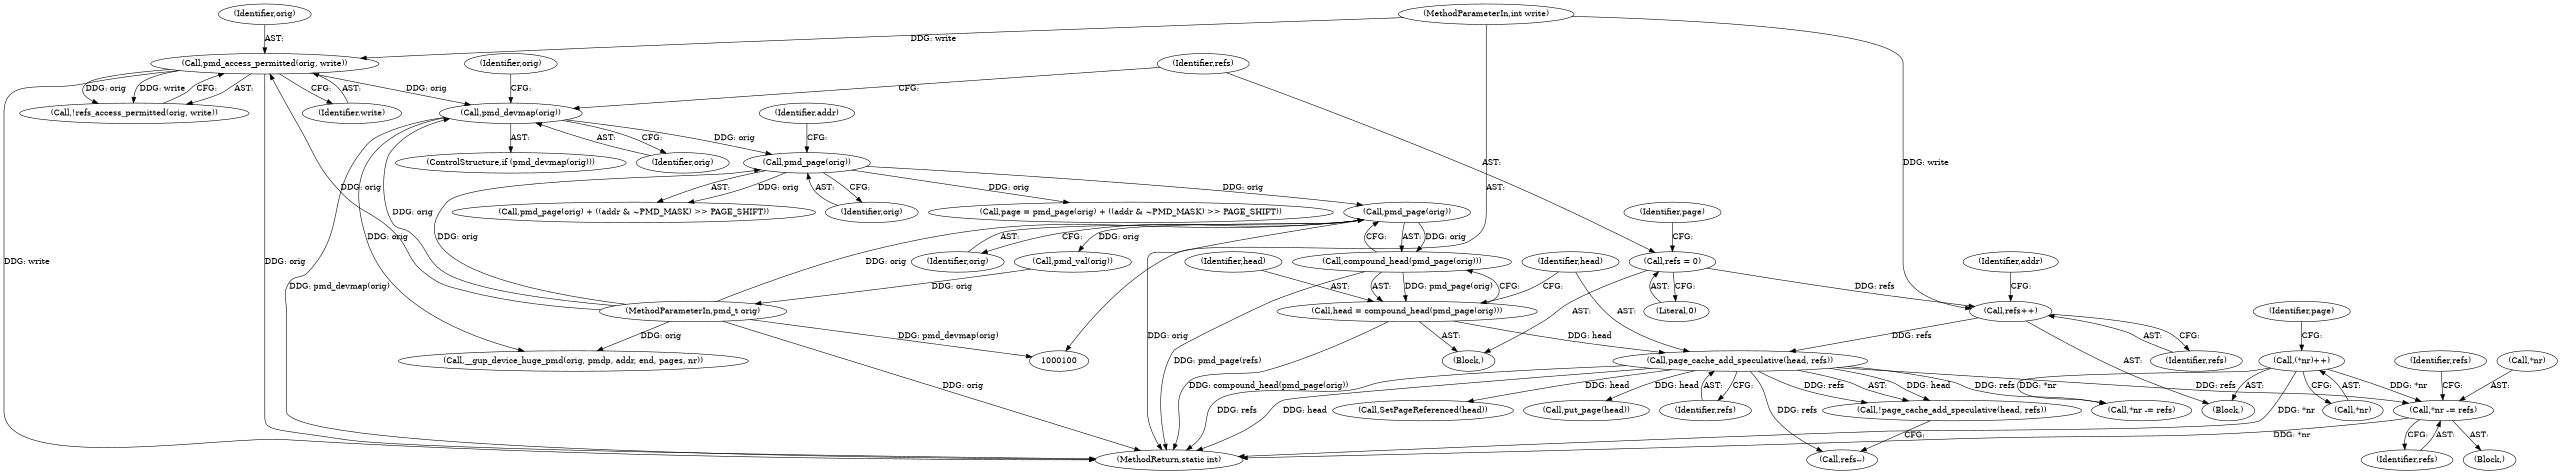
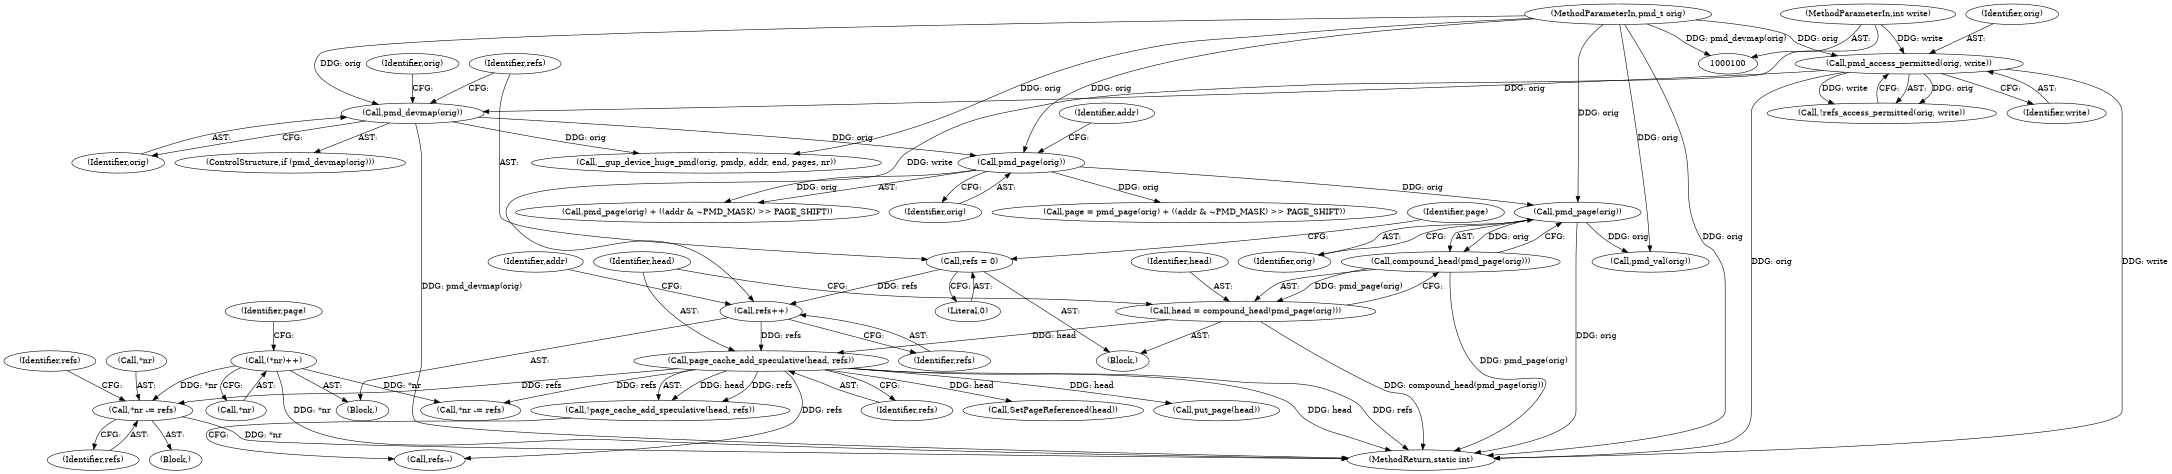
edge "(Call,pmd_val(orig))" -> "(MethodParameterIn,pmd_t orig)": reversed
edge "(Call,compound_head(pmd_page(orig)))" -> "(MethodReturn,static int)": label "DDG: pmd_page(refs)" -> "DDG: pmd_page(orig)"
